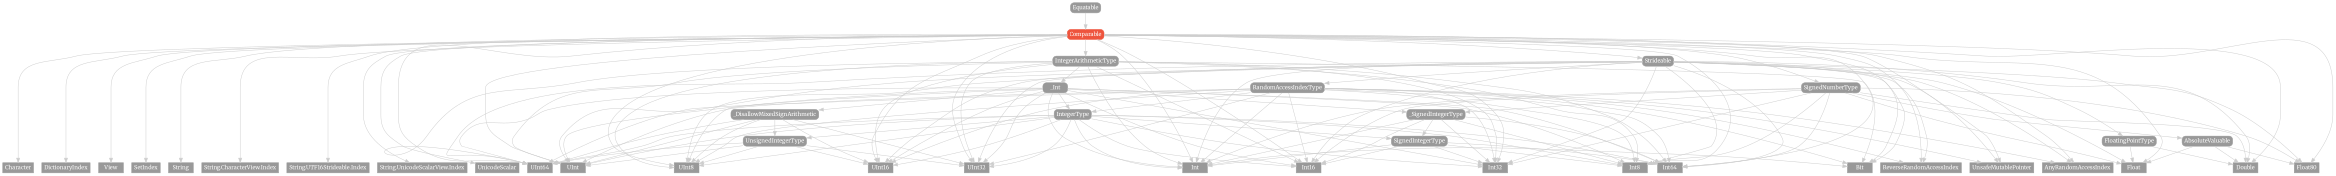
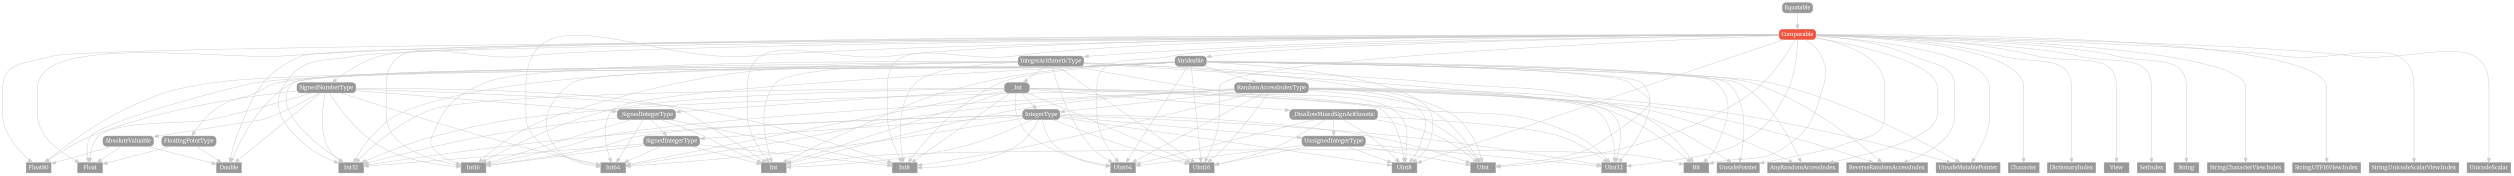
node "String.UTF16Strideable.Index": label "String.UTF16Strideable.Index" -> "String.UTF16View.Index"
node "UnsafePointer": added
